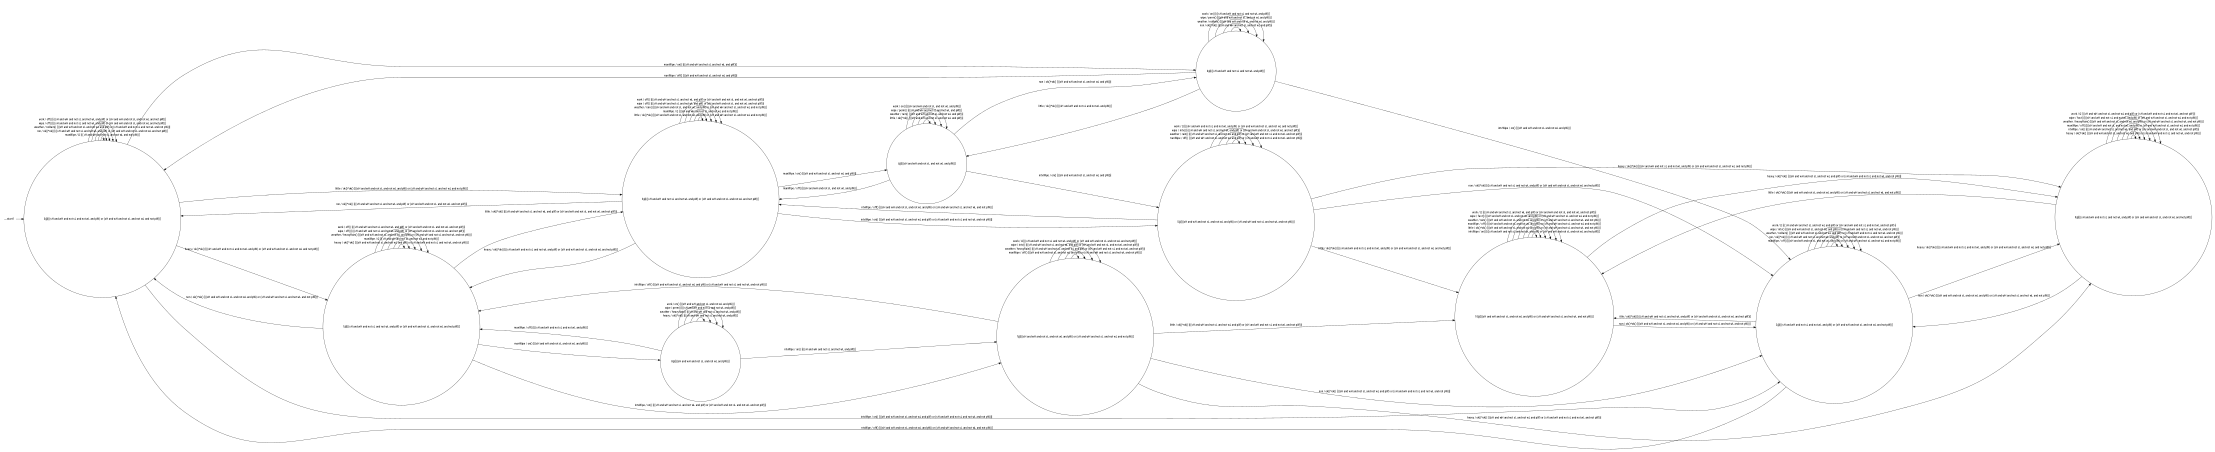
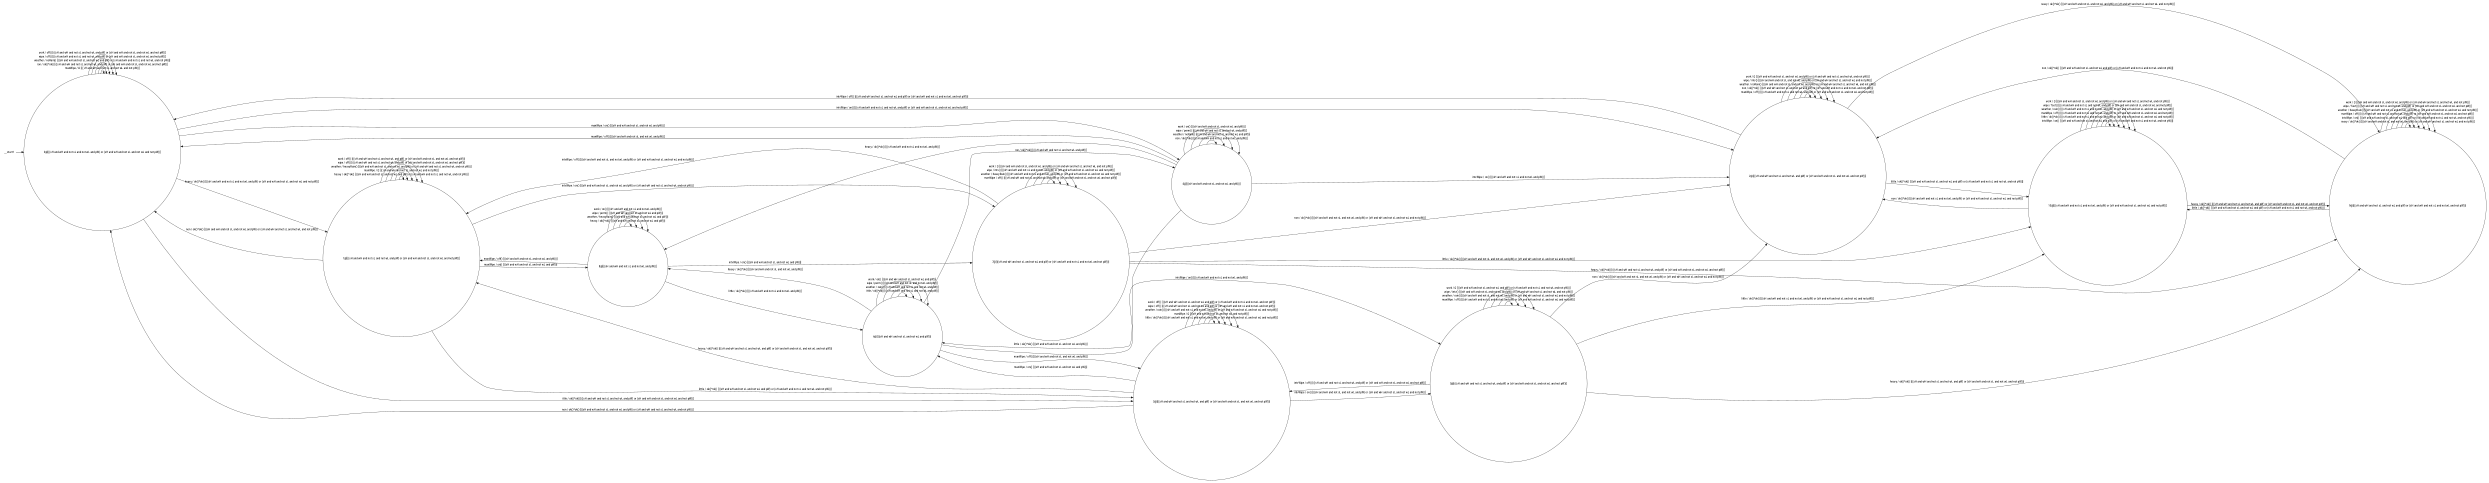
edge "4@[((sH and wH and not sL and not wL and pW))]" -> "8@[((sH and wH and not sL and not wL and pW))]": added, label "heavy / ok()*ok() [((sH and wH and not sL and not wL and pW))]"
edge "6@[((sH and wH and not sL and not wL and pW))]" -> "8@[((sH and wH and not sL and not wL and pW))]": added, label "heavy / ok()*ok() [((sH and wH and not sL and not wL and pW))]"
edge "8@[((sH and wH and not sL and not wL and pW))]" -> "6@[((sH and wH and not sL and not wL and pW))]": added, label "little / ok()*ok() [((sH and wH and not sL and not wL and pW))]"
